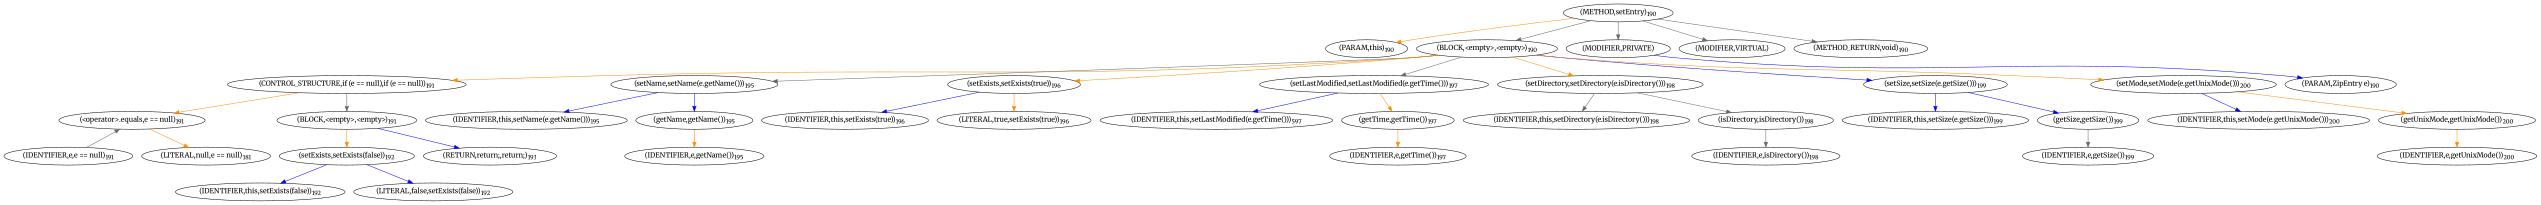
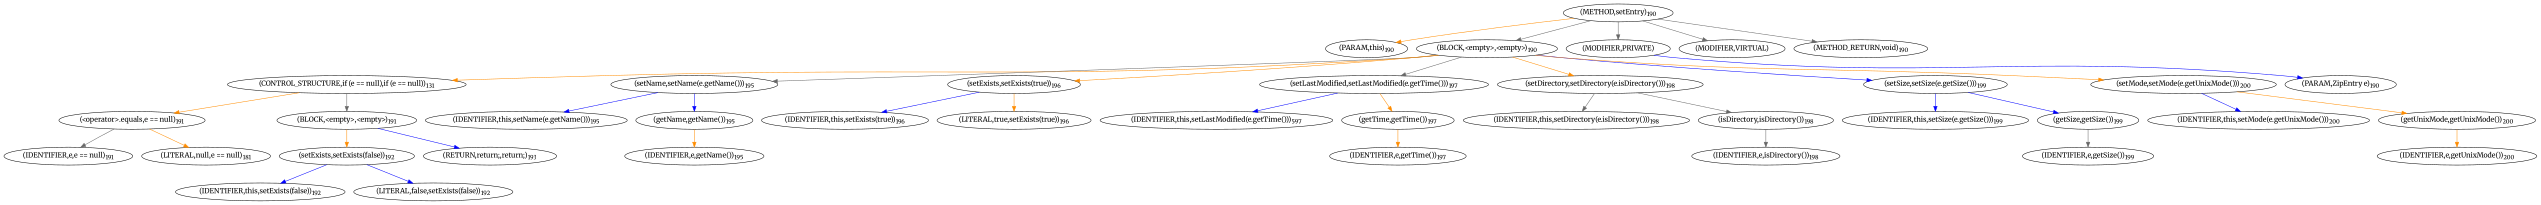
node "(CONTROL_STRUCTURE,if (e == null),if (e == null))": text "191" -> "131"
edge "(IDENTIFIER,e,e == null)" -> "(<operator>.equals,e == null)": reversed
